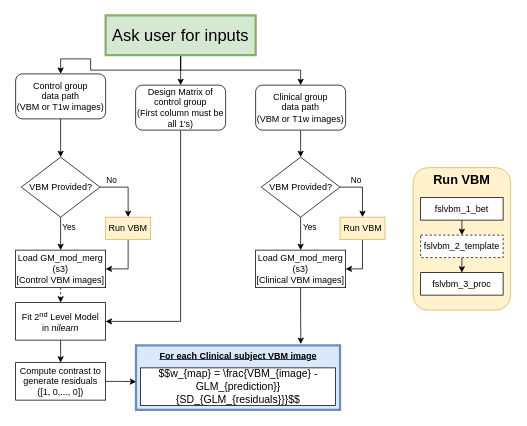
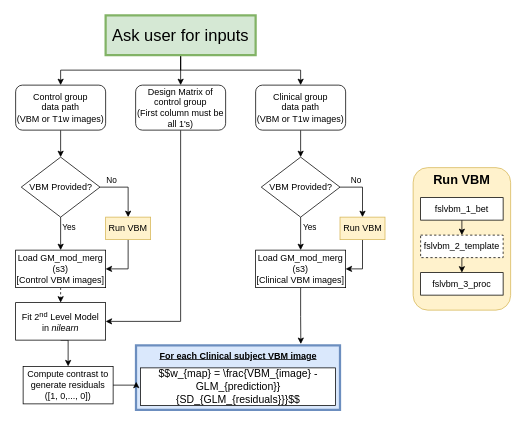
node "Control group data path (VBM or T1w images)": moved (60, 96) -> (60, 108)
node "Compute contrast to generate residuals ([1, 0,..., 0])": moved (60, 381) -> (68, 385)
